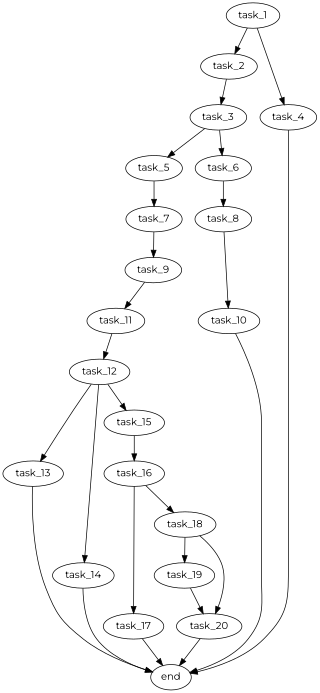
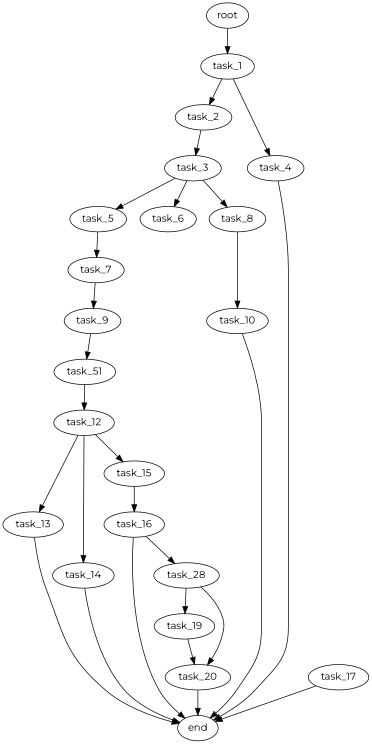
node "root": added
edge "task_6" -> "task_8": now "task_3" -> "task_8"
node "task_11": label "task_11" -> "task_51"
node "task_18": label "task_18" -> "task_28"
edge "task_16" -> "task_17": now "task_16" -> "end"
